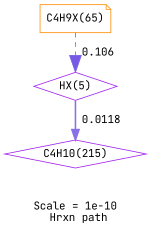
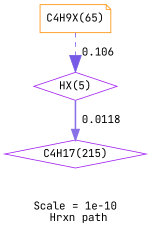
node "C4H10(215)": label "C4H10(215)" -> "C4H17(215)"
